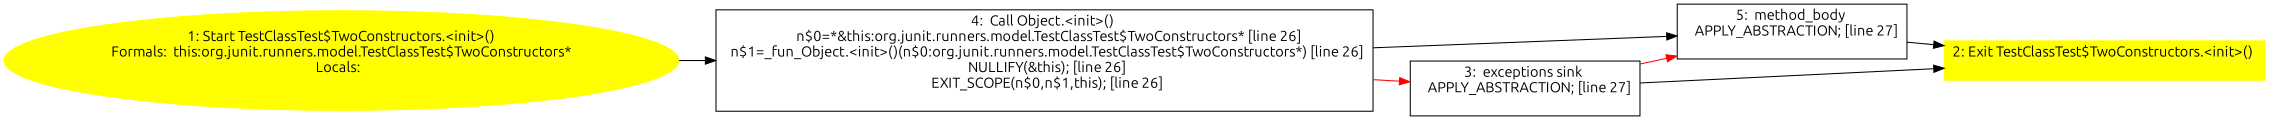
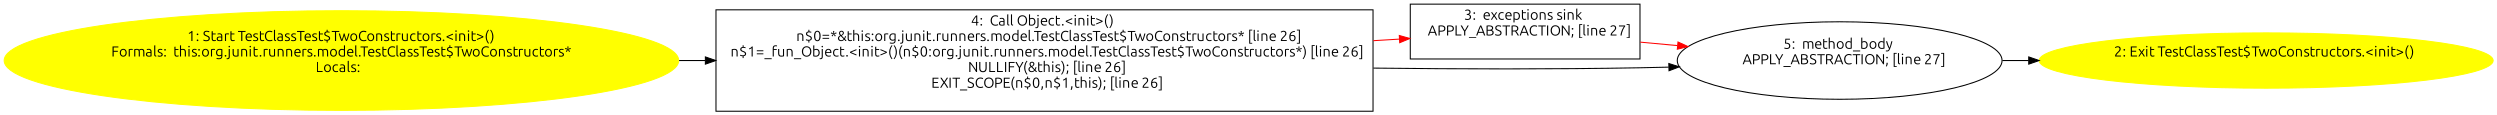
node "5:  method_body APPLY_ABSTRACTION; [line 27]": shape box -> ellipse
node "2: Exit TestClassTest$TwoConstructors.<init>()": shape box -> ellipse
edge "3:  exceptions sink APPLY_ABSTRACTION; [line 27]" -> "2: Exit TestClassTest$TwoConstructors.<init>()": removed
